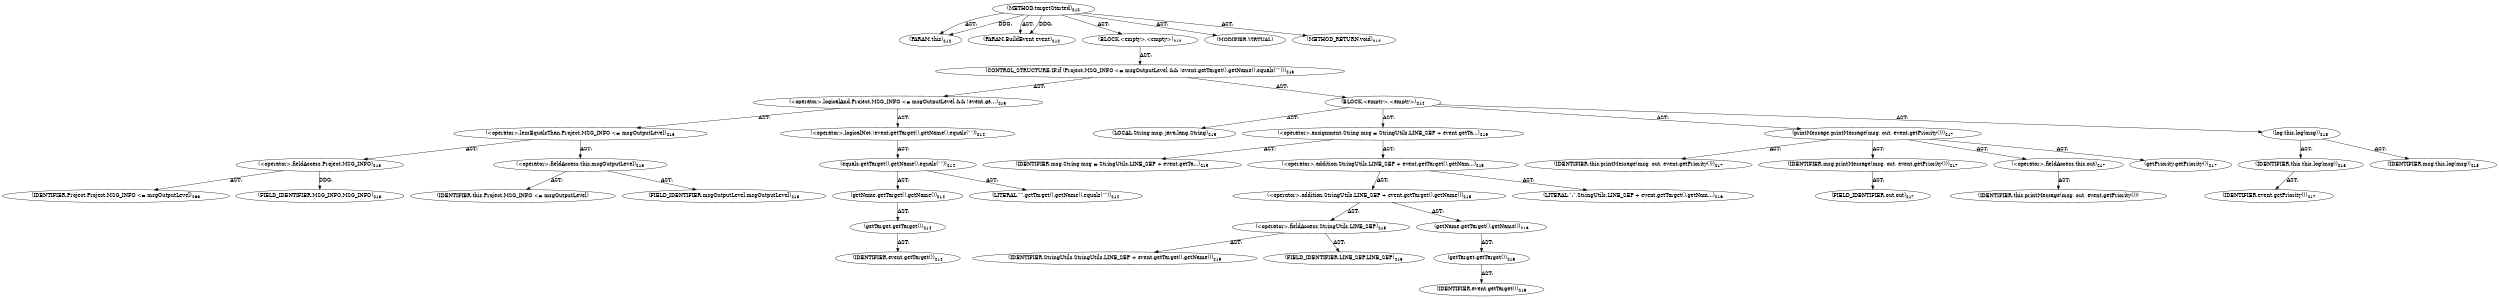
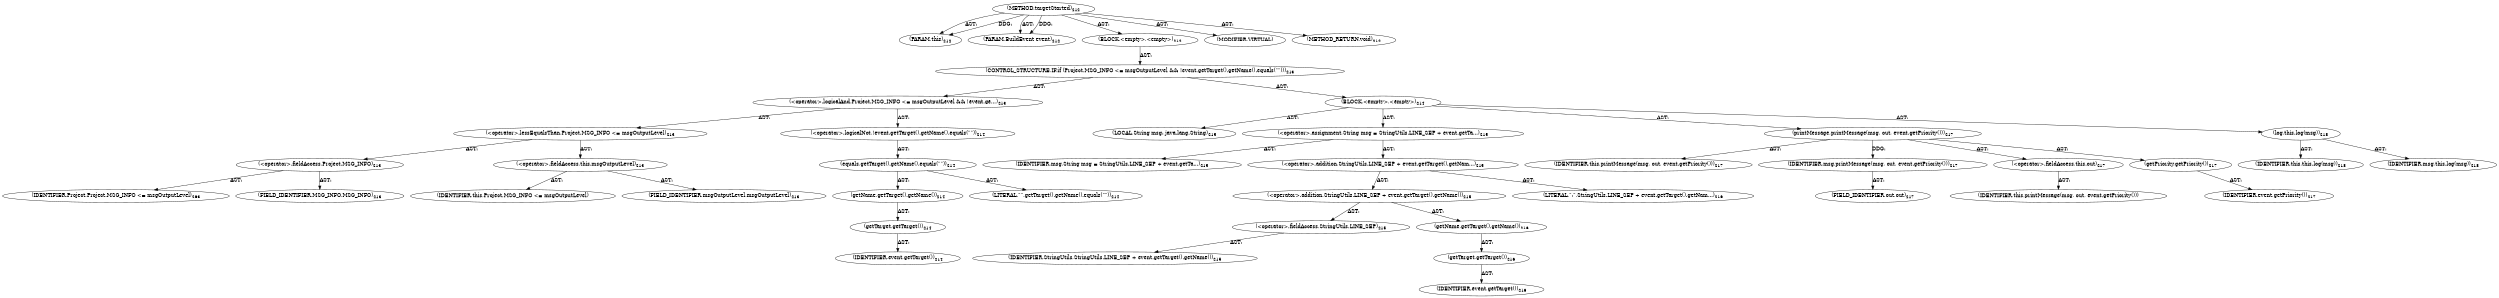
edge "(printMessage,printMessage(msg, out, event.getPriority()))" -> "(IDENTIFIER,msg,printMessage(msg, out, event.getPriority()))": label "AST: " -> "DDG: "
edge "(IDENTIFIER,this,this.log(msg))" -> "(IDENTIFIER,event,getPriority())": now "(getPriority,getPriority())" -> "(IDENTIFIER,event,getPriority())"
edge "(<operator>.fieldAccess,Project.MSG_INFO)" -> "(FIELD_IDENTIFIER,MSG_INFO,MSG_INFO)": label "DDG: " -> "AST: "
node "(FIELD_IDENTIFIER,LINE_SEP,LINE_SEP)": removed
